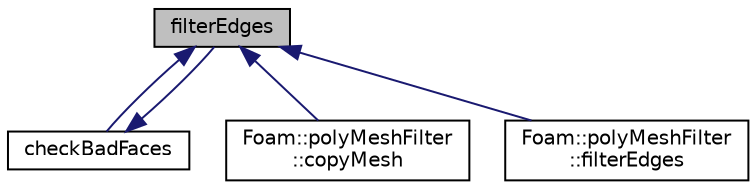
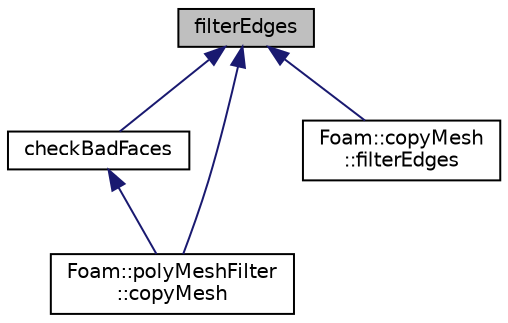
edge "filterEdges" -> "checkBadFaces": now "Foam::polyMeshFilter ::copyMesh" -> "checkBadFaces"
node "Foam::polyMeshFilter ::filterEdges": label "Foam::polyMeshFilter ::filterEdges" -> "Foam::copyMesh ::filterEdges"
